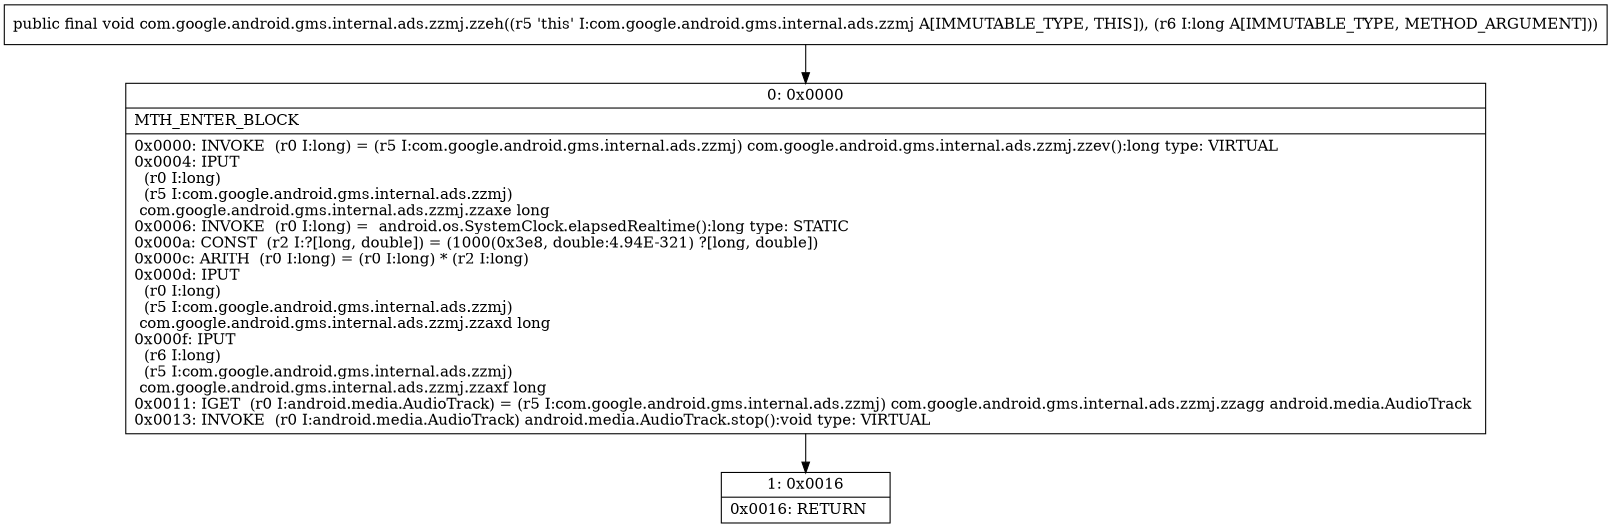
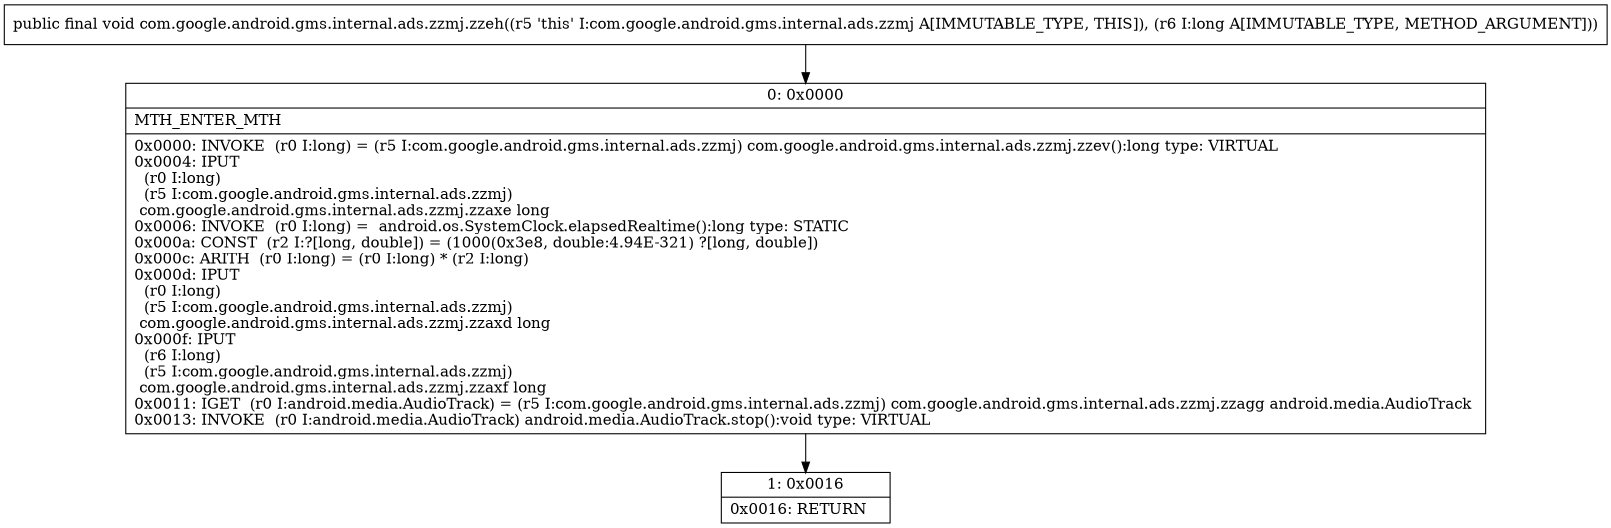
node "0: 0x0000": text "MTH_ENTER_BLOCK" -> "MTH_ENTER_MTH"
